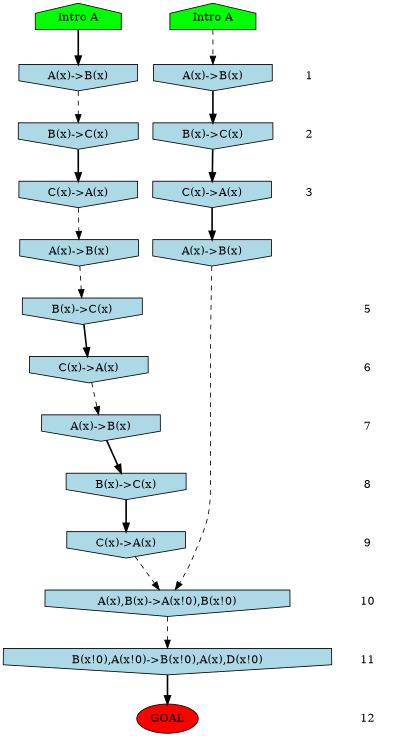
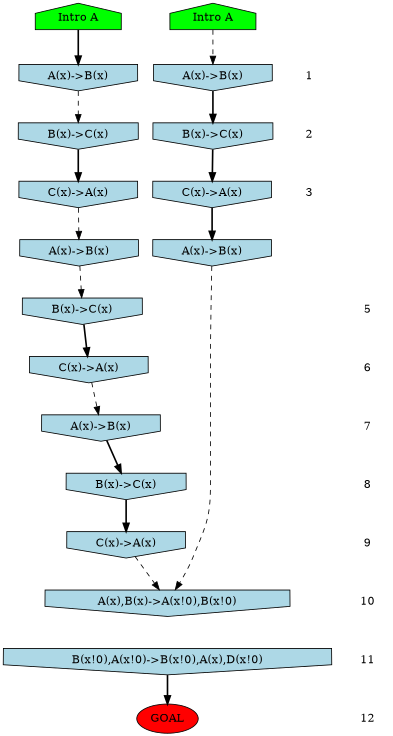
edge "A(x),B(x)->A(x!0),B(x!0)" -> "B(x!0),A(x!0)->B(x!0),A(x),D(x!0)": removed
